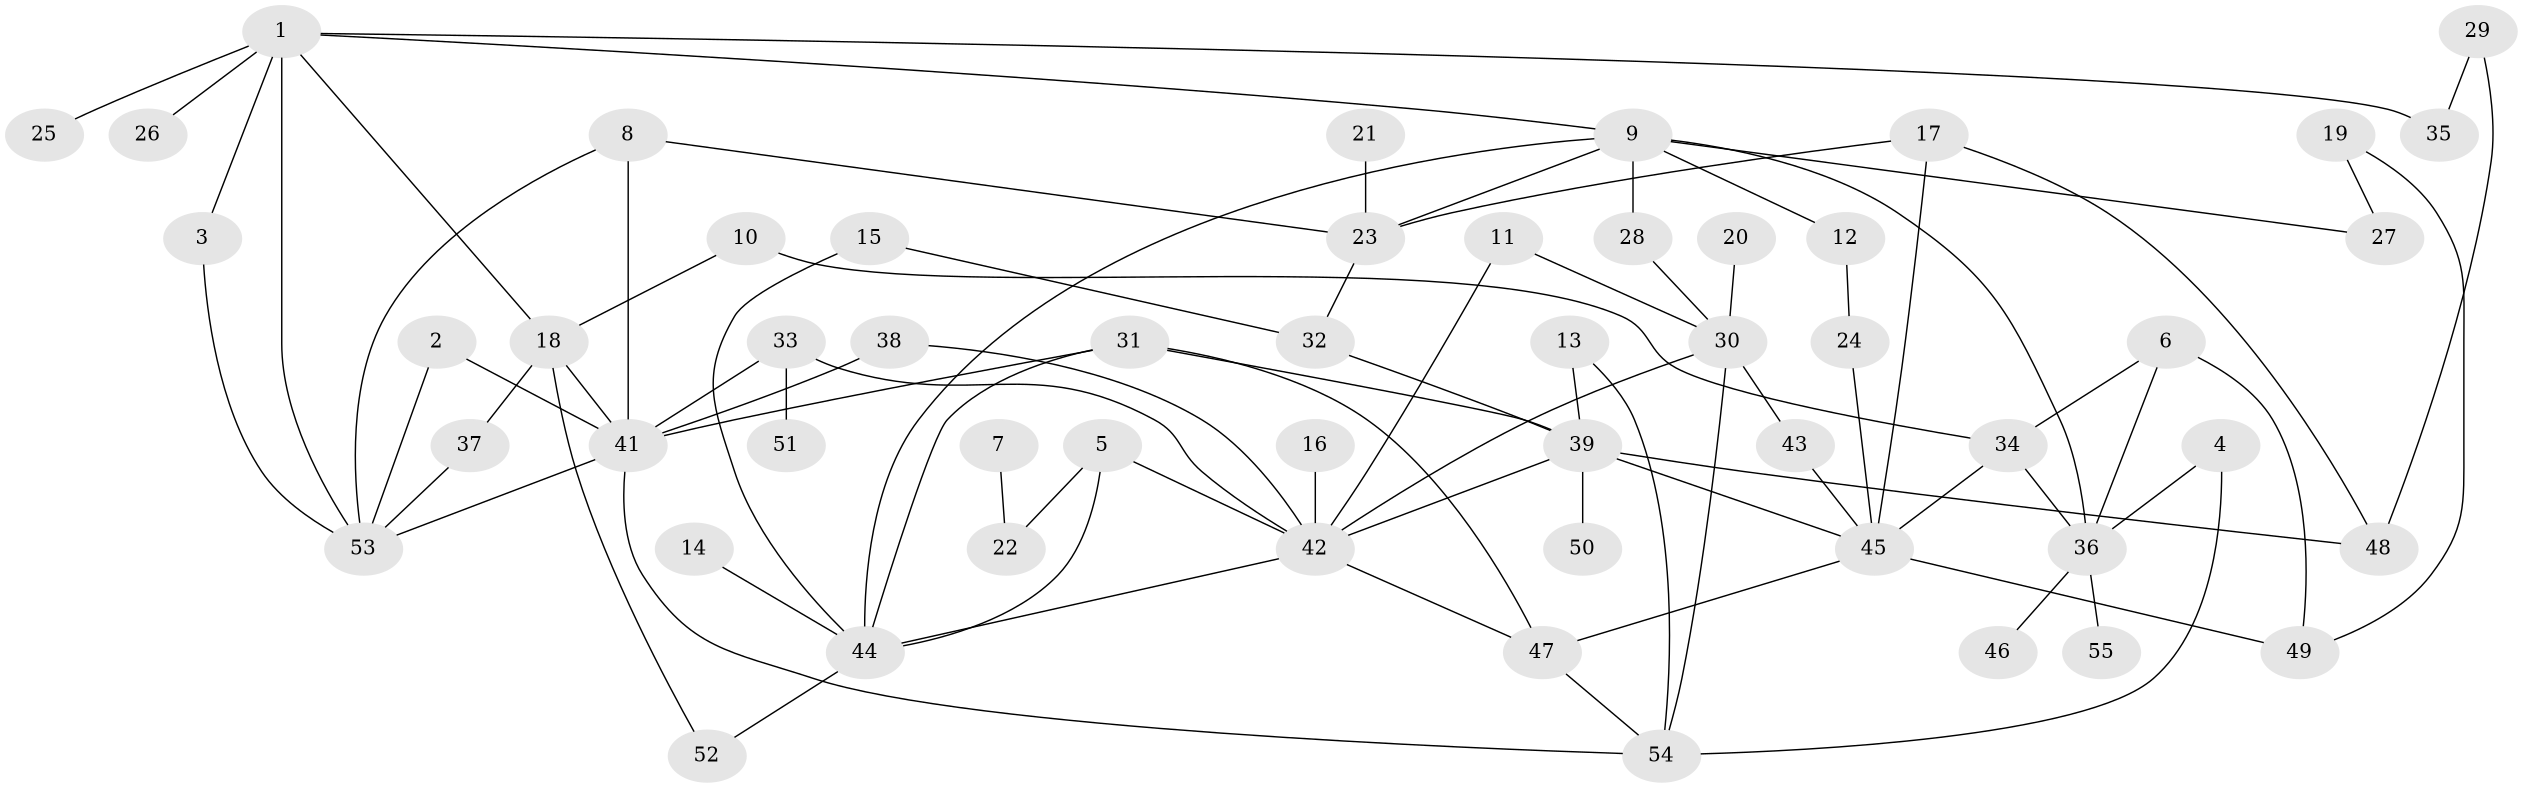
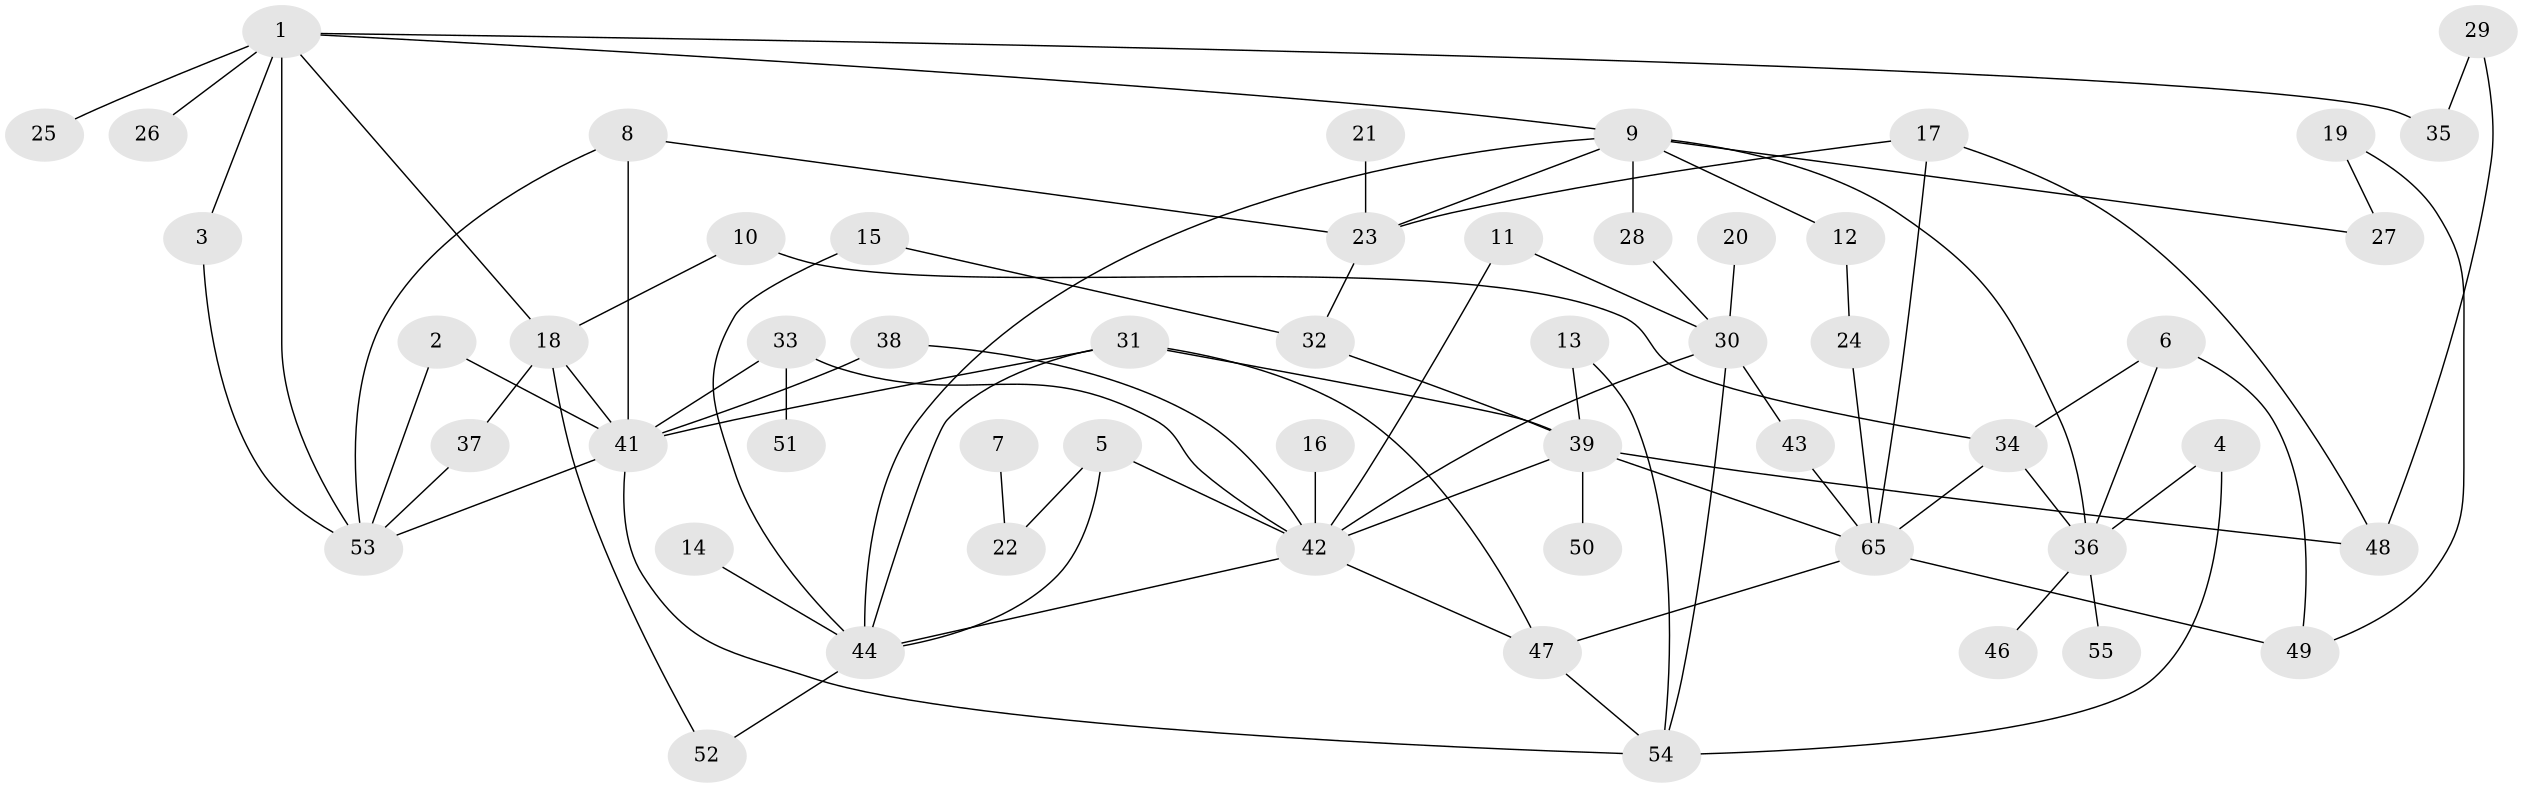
node "45": label "45" -> "65"
